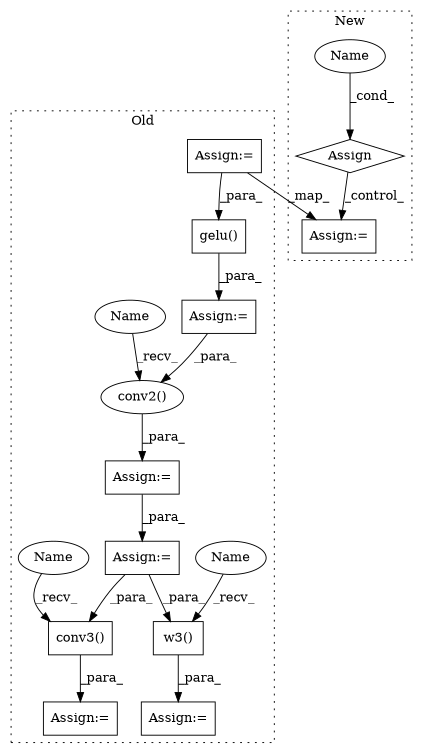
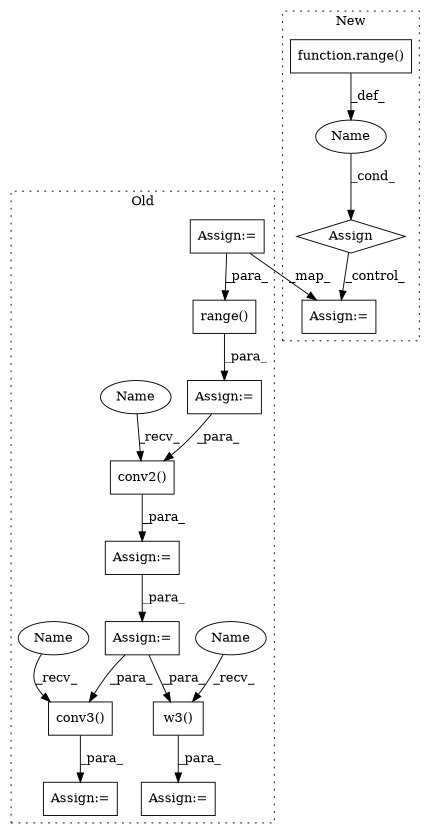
node "function.range()": added
node "gelu()": label "gelu()" -> "range()"
node "conv2()": shape ellipse -> box
